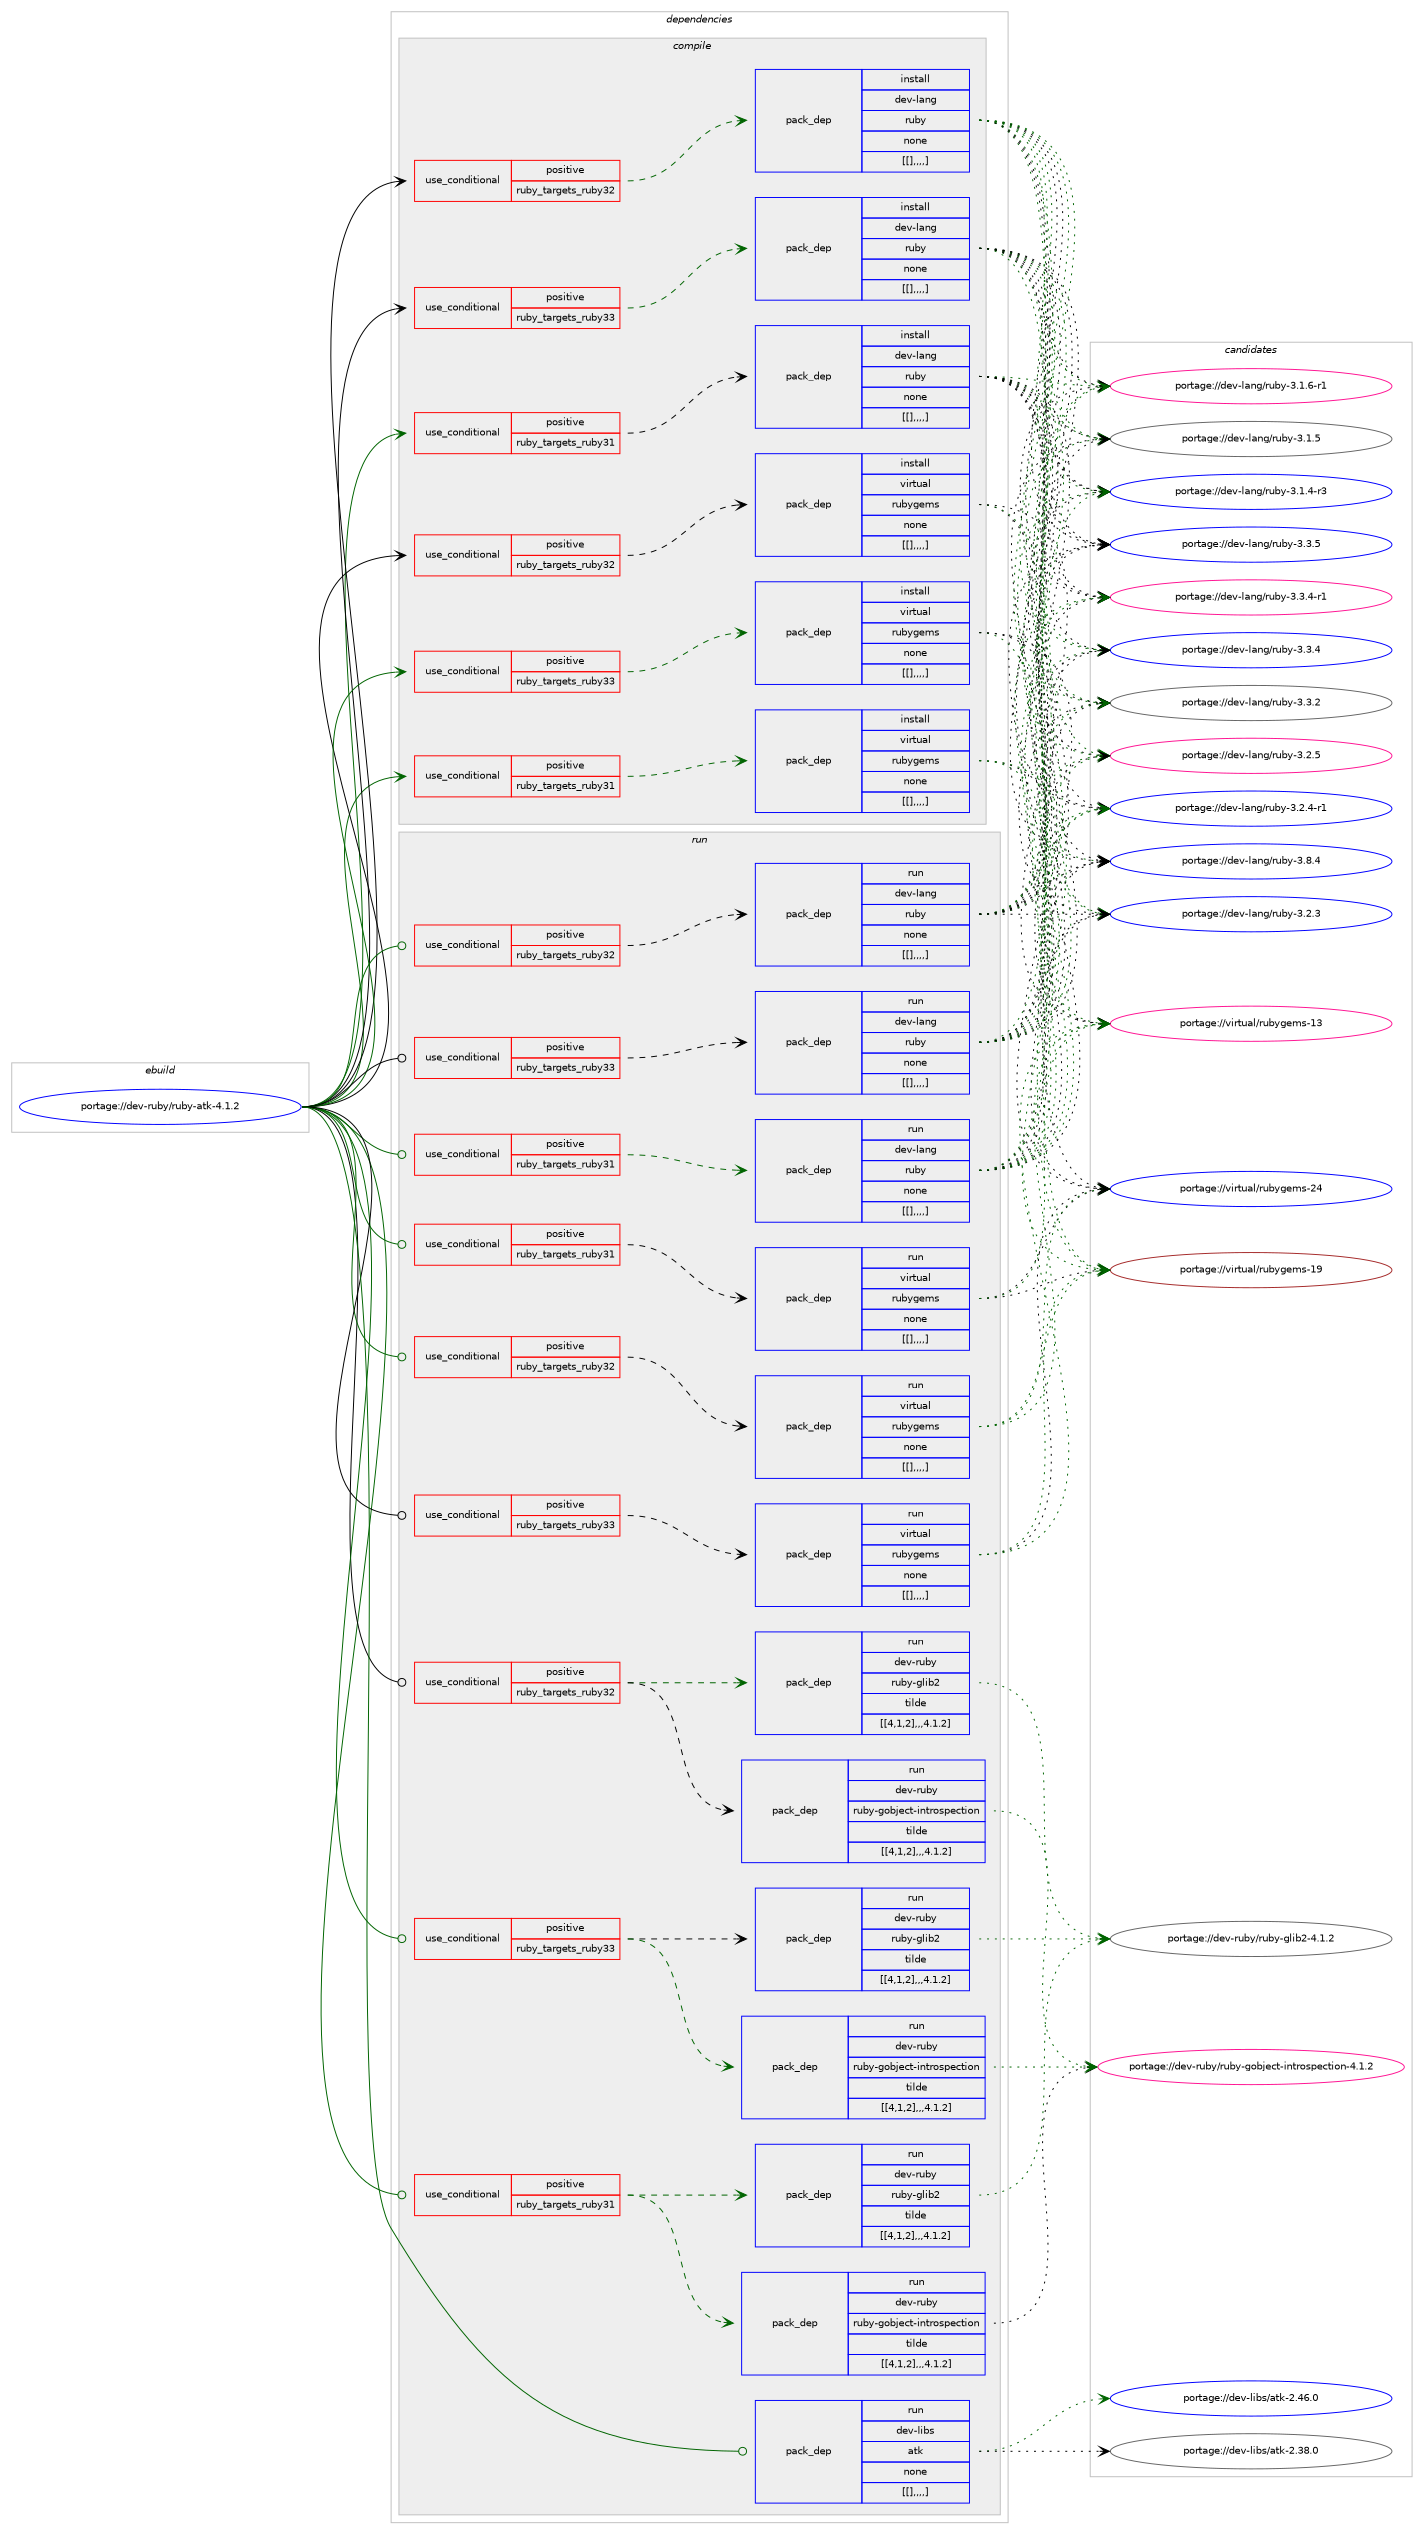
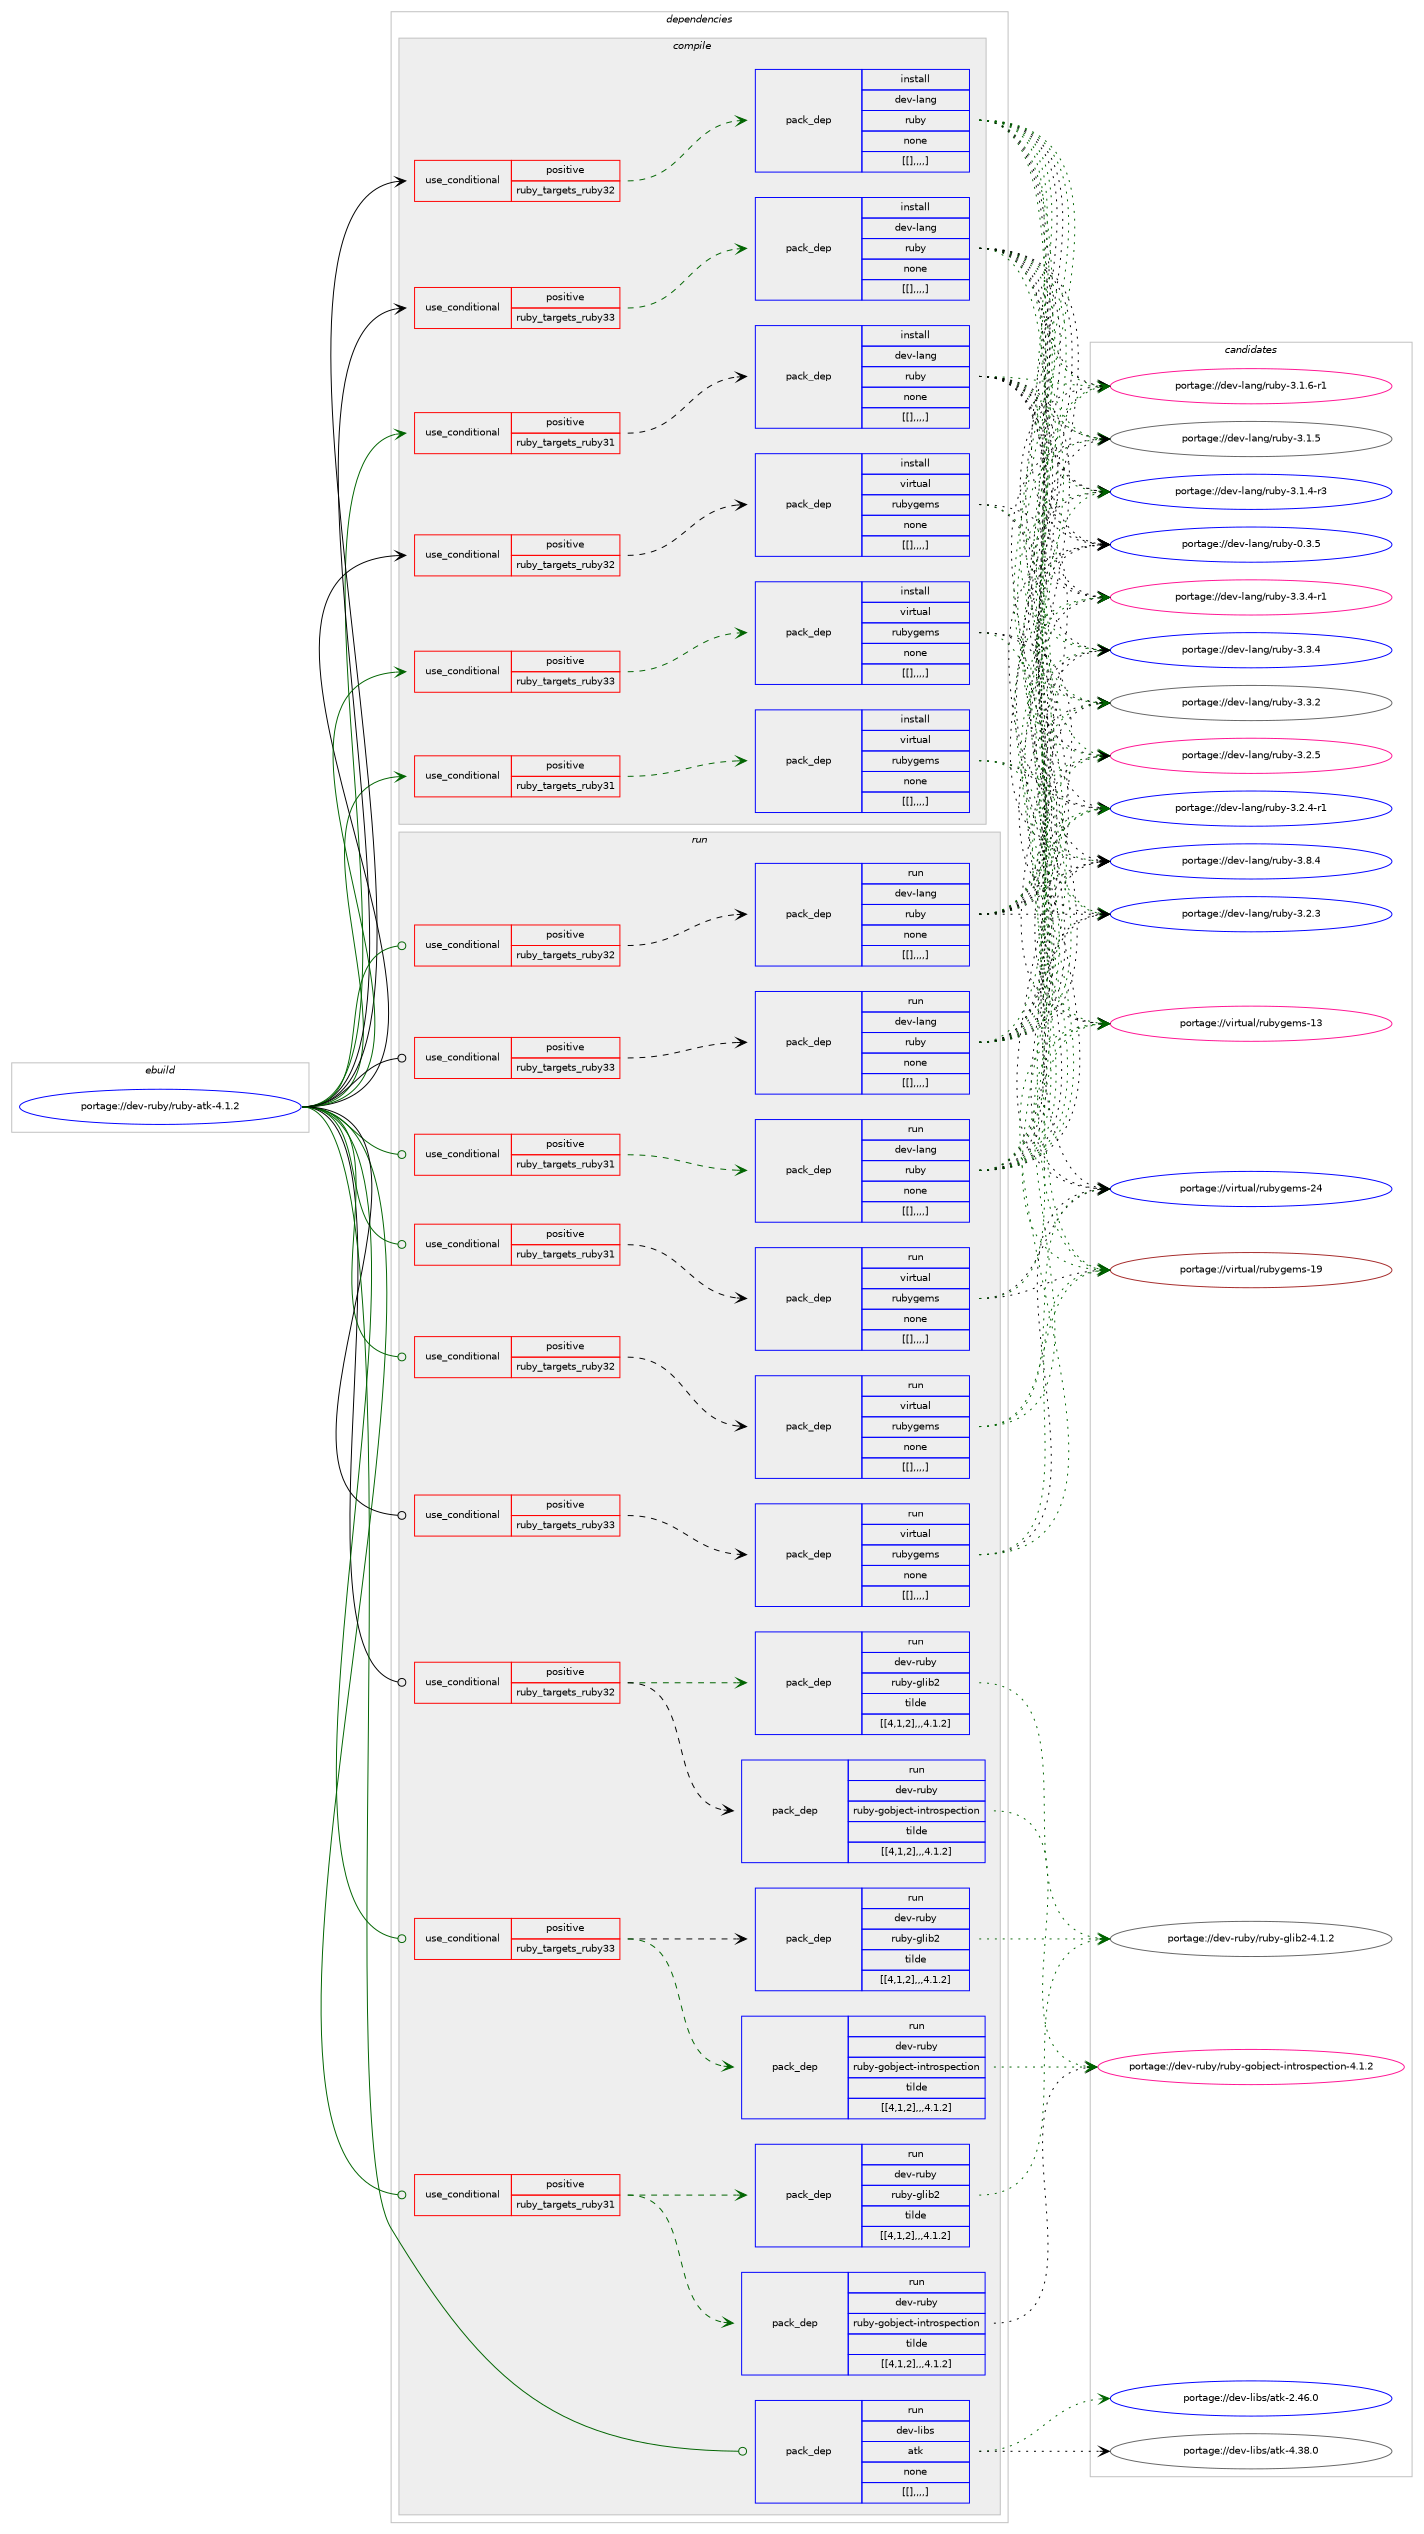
node "portage://dev-lang/ruby-3.3.5": label "portage://dev-lang/ruby-3.3.5" -> "portage://dev-lang/ruby-0.3.5"
node "portage://dev-libs/atk-2.38.0": label "portage://dev-libs/atk-2.38.0" -> "portage://dev-libs/atk-4.38.0"
